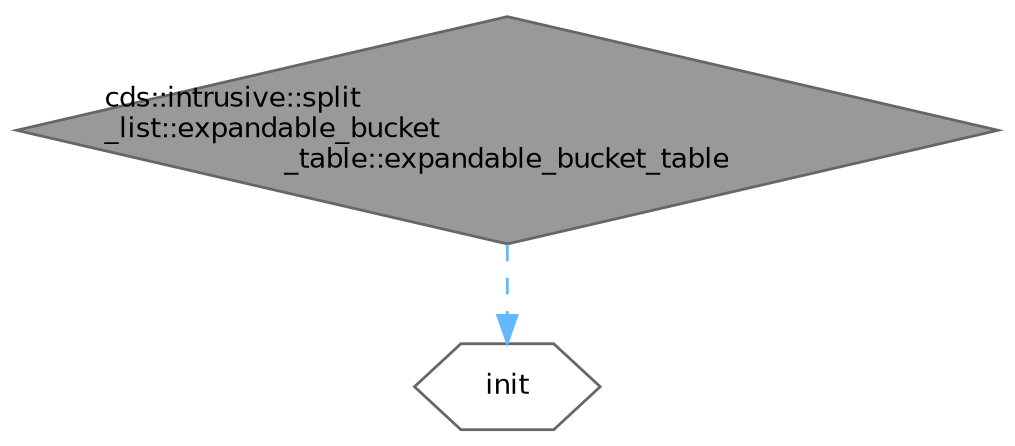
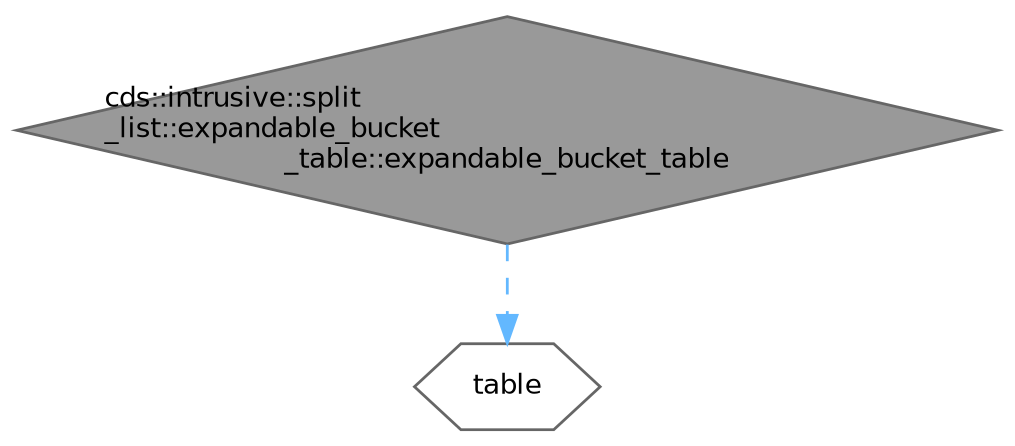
node "init": label "init" -> "table"
